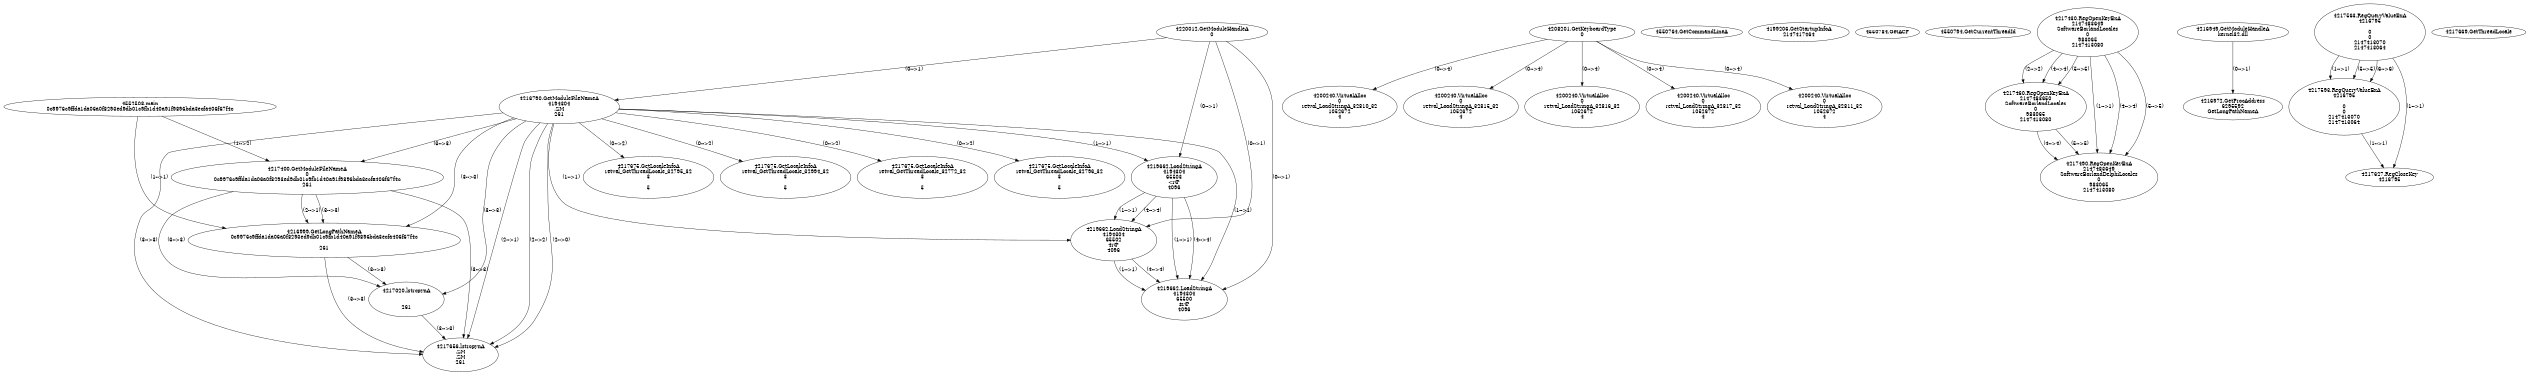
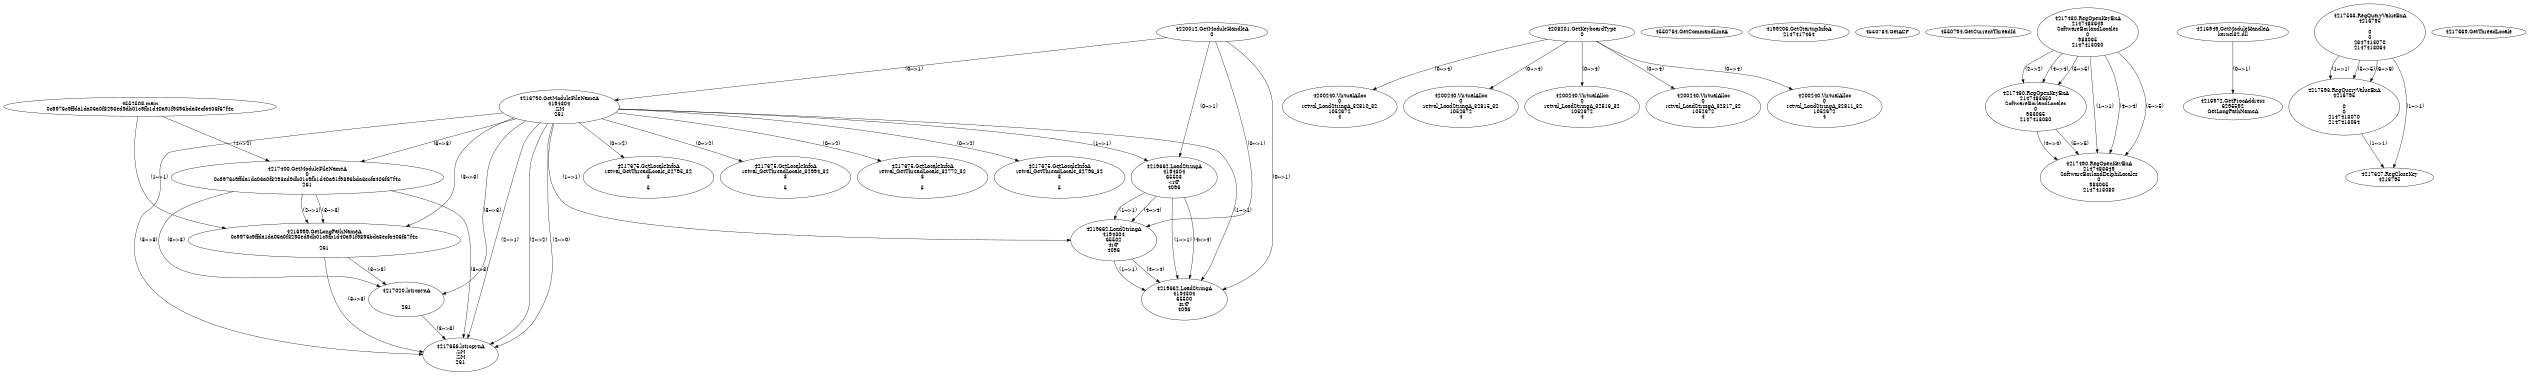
node "4217563.RegQueryValueExA 4216795 0 0 2147413070 2147413064": label "4217563.RegQueryValueExA 4216795 0 0 2147413070 2147413064" -> "4217563.RegQueryValueExA 4216795 0 0 2647413070 2147413064"
